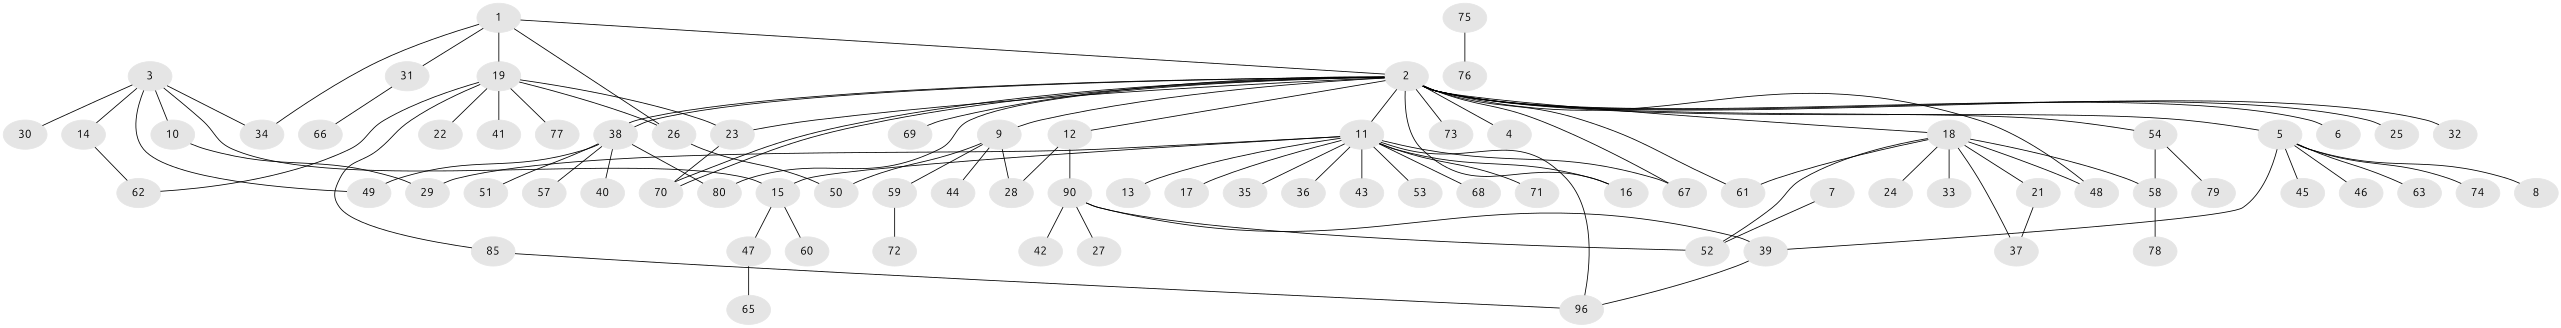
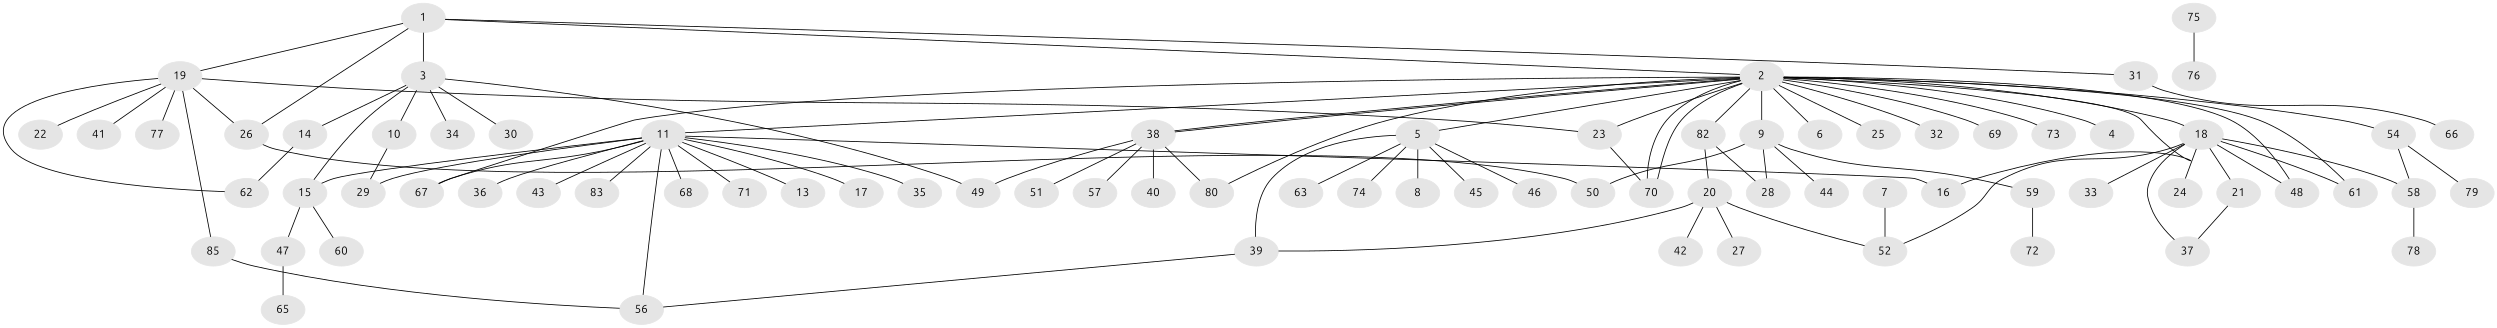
edge "1" -- "34": now "1" -- "3"
node "12": label "12" -> "82"
node "90": label "90" -> "20"
node "53": label "53" -> "83"
node "96": label "96" -> "56"
